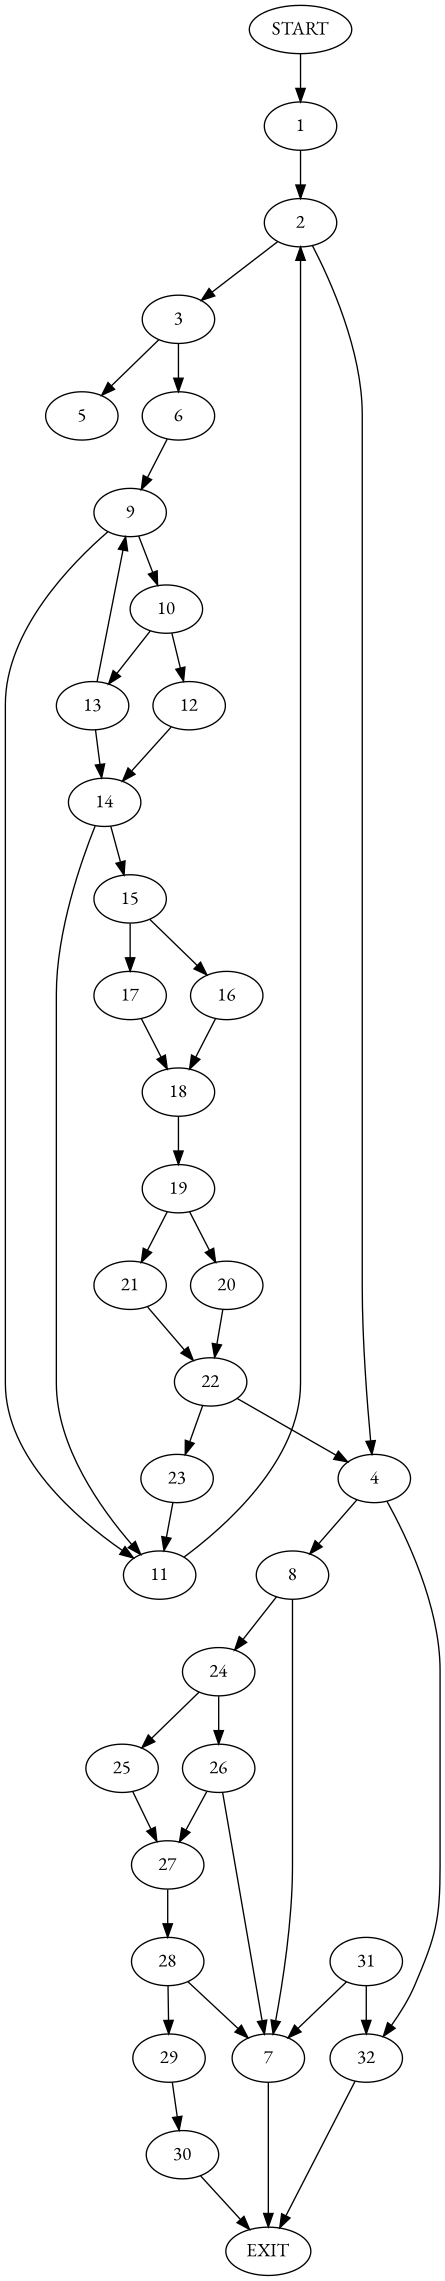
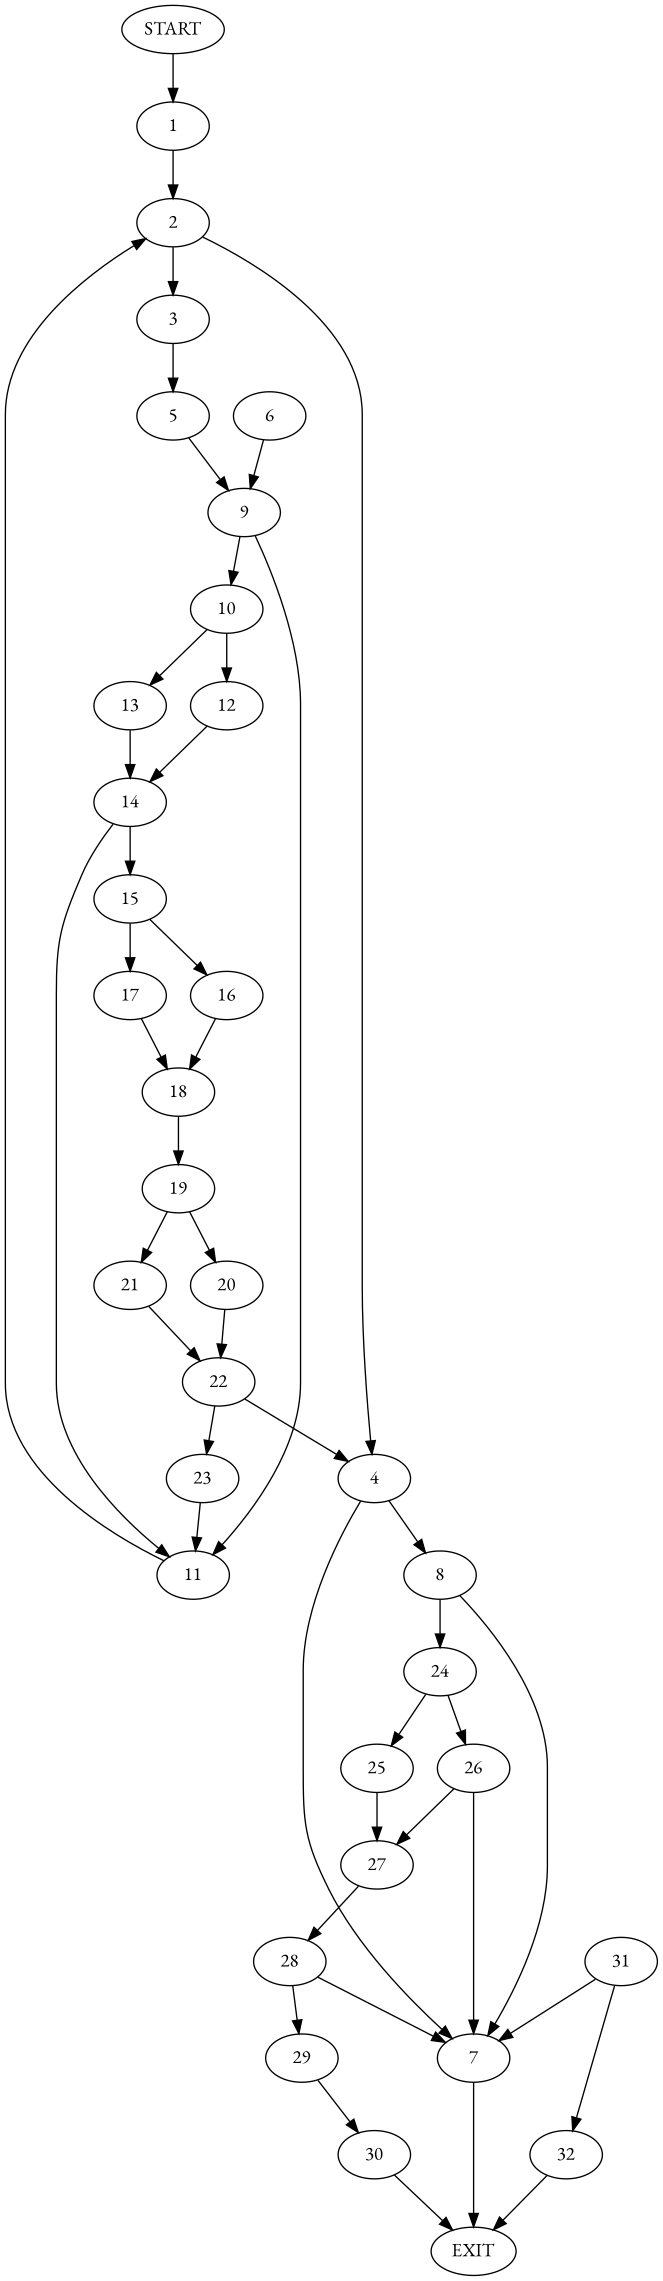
edge "3" -> "6": removed
edge "13" -> "9": now "5" -> "9"
edge "4" -> "32": now "4" -> "7"
